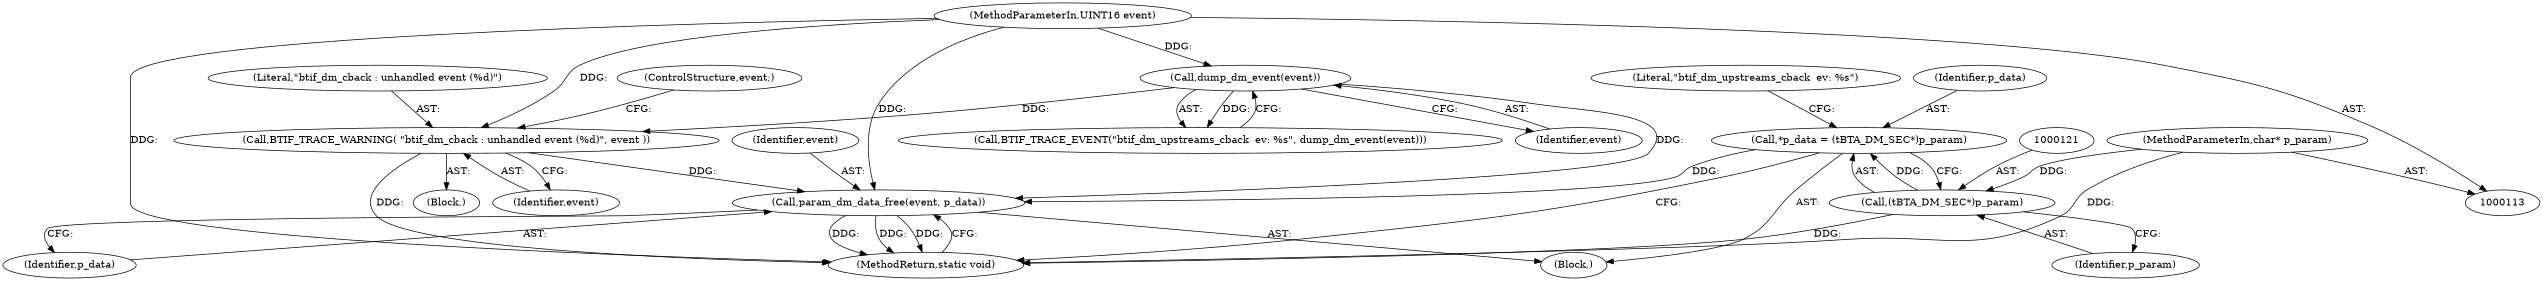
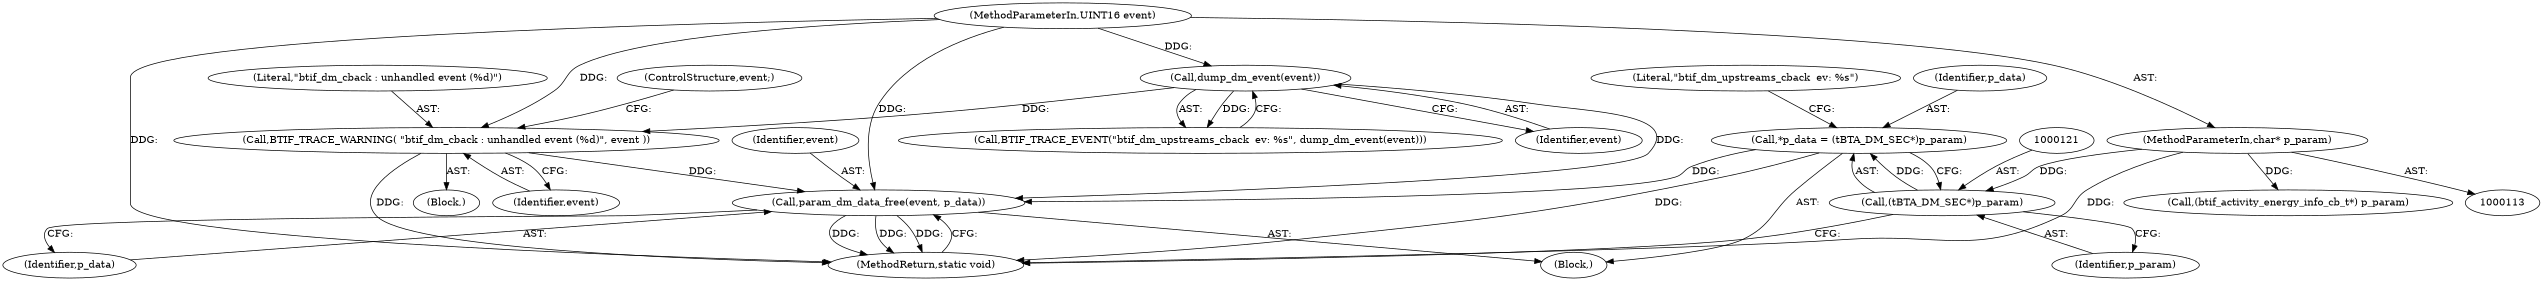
edge "(MethodParameterIn,UINT16 event)" -> "1000113": now "(MethodParameterIn,UINT16 event)" -> "(MethodParameterIn,char* p_param)"
edge "(Call,*p_data = (tBTA_DM_SEC*)p_param)" -> "(MethodReturn,static void)": label "CFG: " -> "DDG: "
node "(Call,(btif_activity_energy_info_cb_t*) p_param)": added
edge "(Call,(tBTA_DM_SEC*)p_param)" -> "(MethodReturn,static void)": label "DDG: " -> "CFG: "
